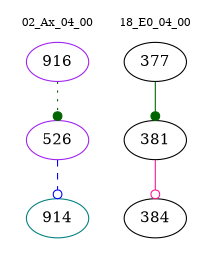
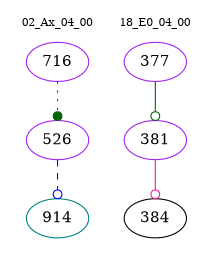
node "916": label "916" -> "716"
node "377": color black -> purple
edge "377" -> "381": arrowhead dot -> odot
node "381": color black -> purple
